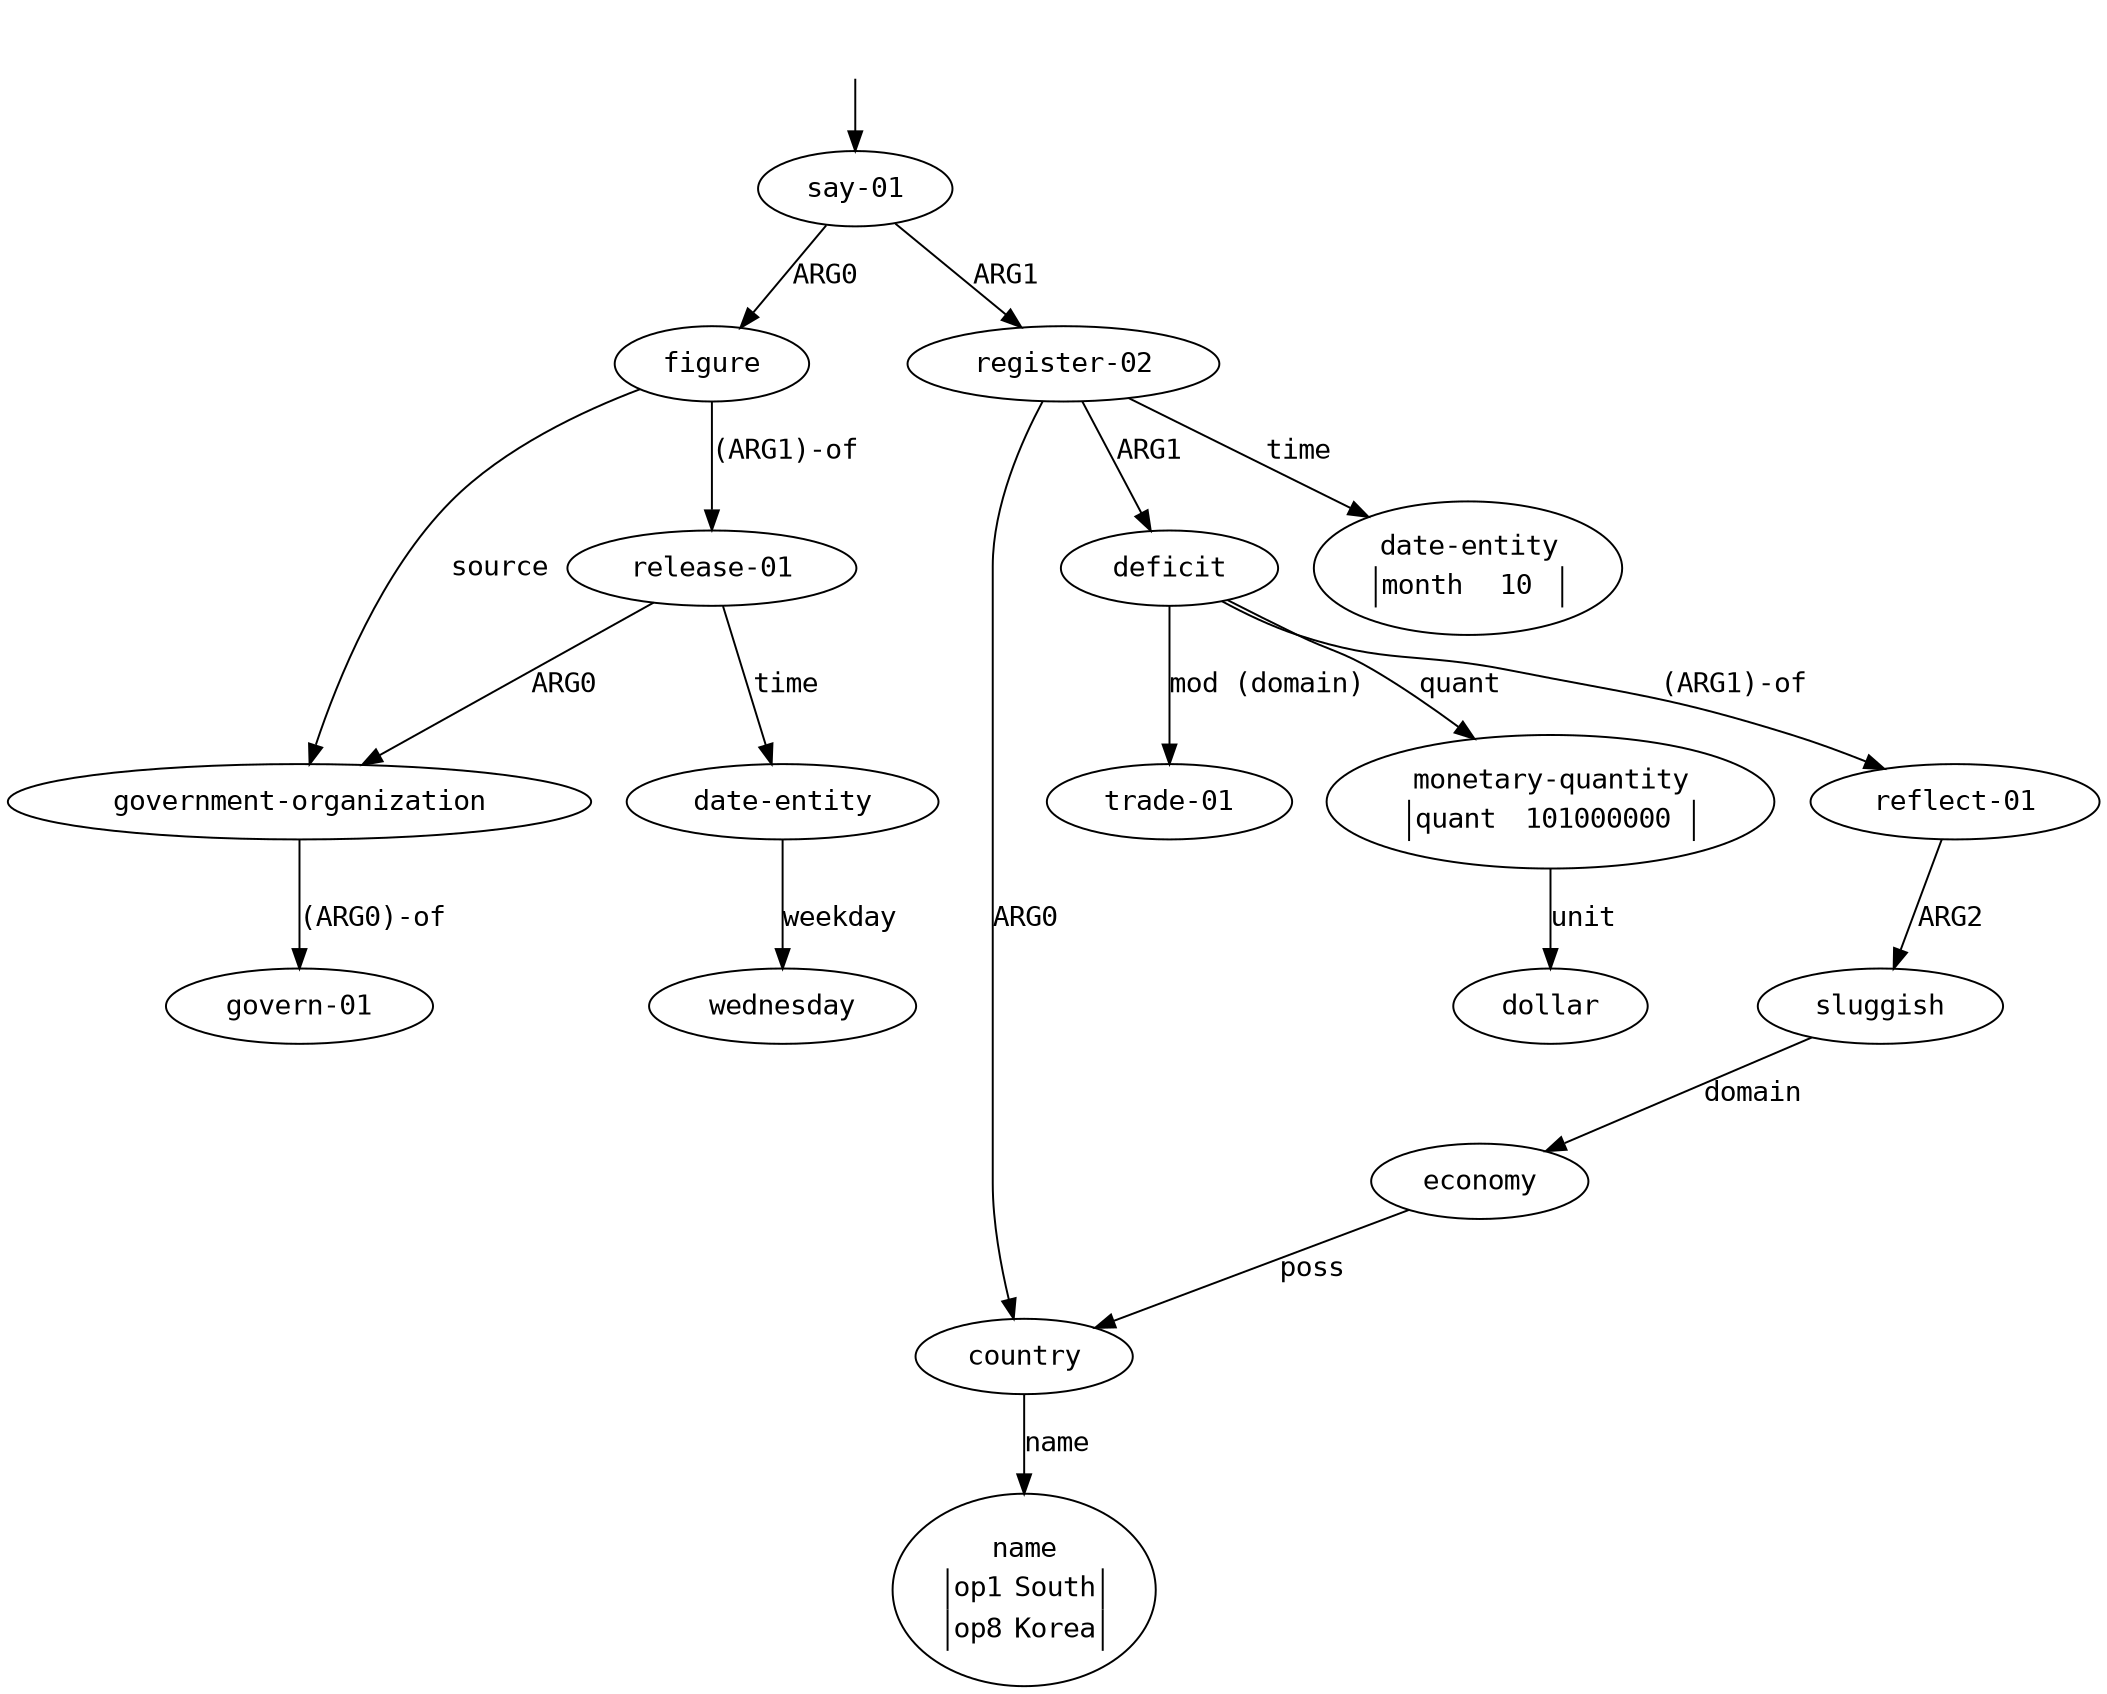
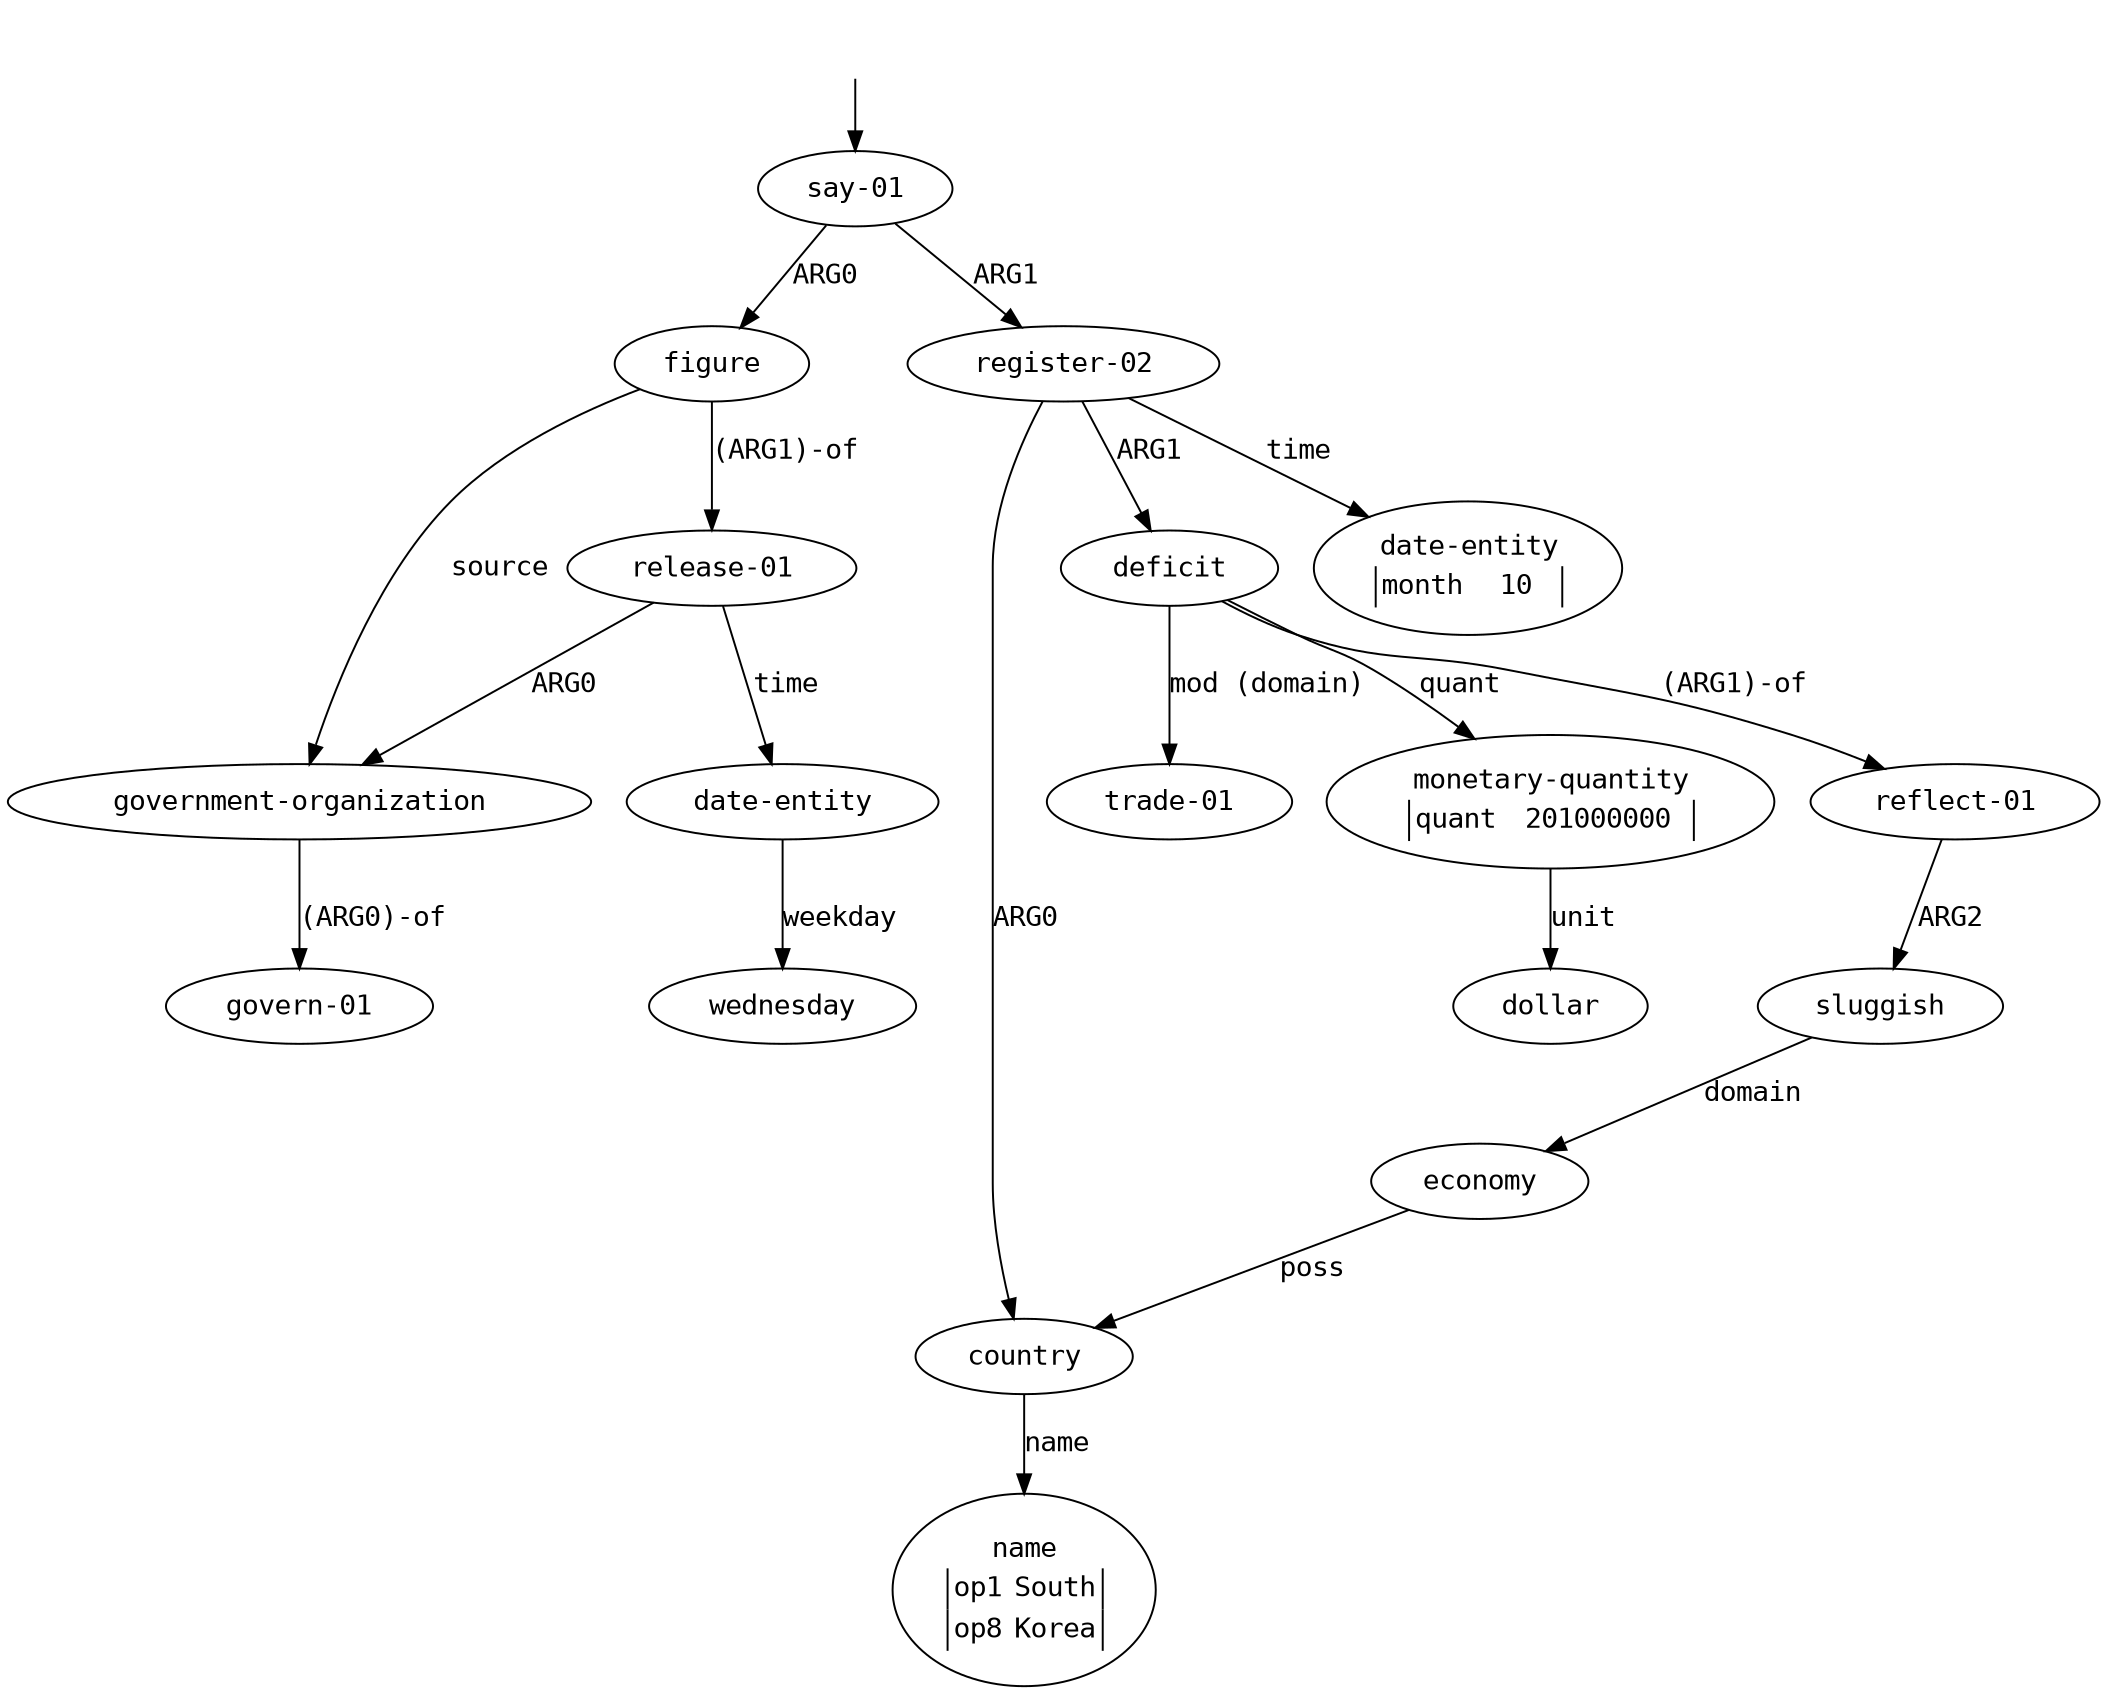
node "monetary-quantity": text "101000000" -> "201000000"
